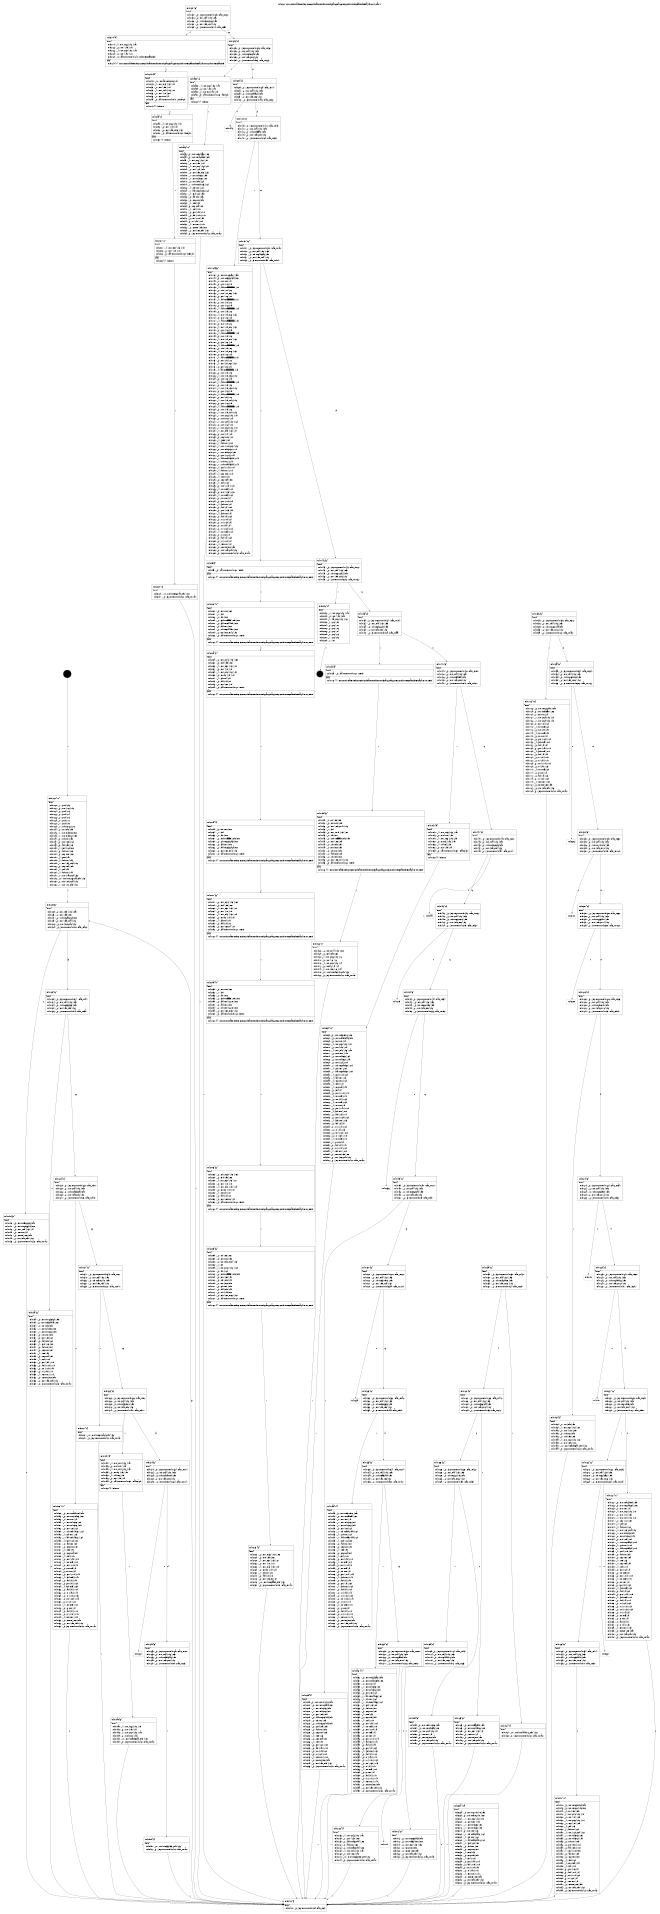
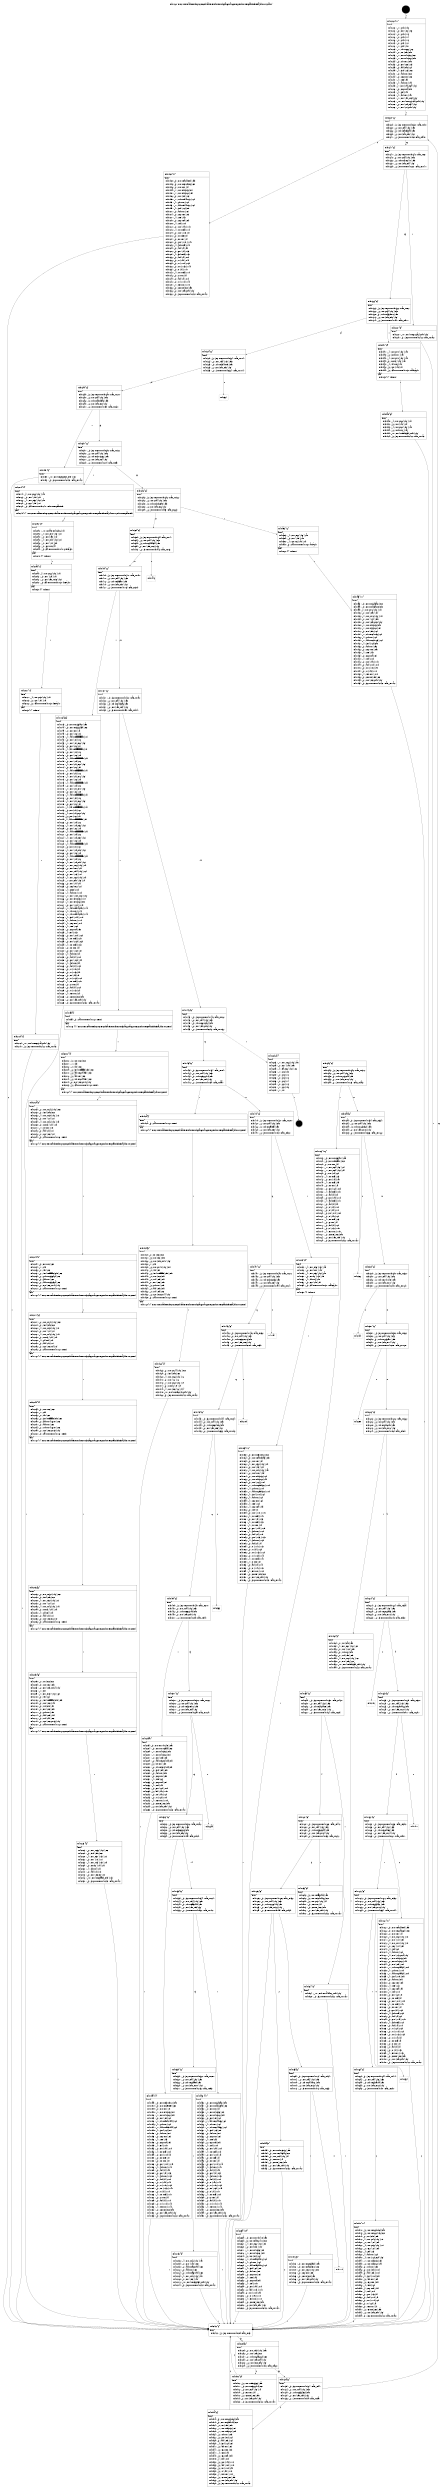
edge "0x40139b [28]" -> "0x4013b7 [28]": added, label "23"
edge "0x401280 [111]" -> "0x4012ef [32]": now "0x401280 [111]" -> "0x40132b [28]"
edge "0x4018f3 [30]" -> "0x402422 [5]": now "0x4016e3 [28]" -> "0x402422 [5]"
